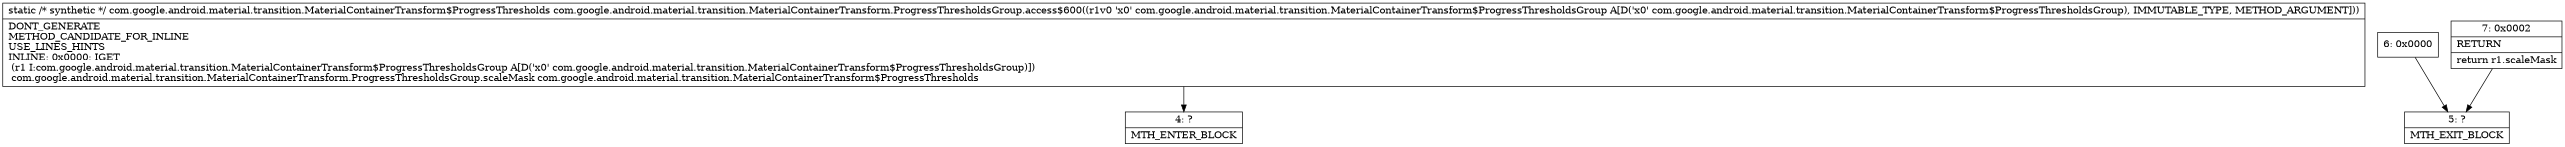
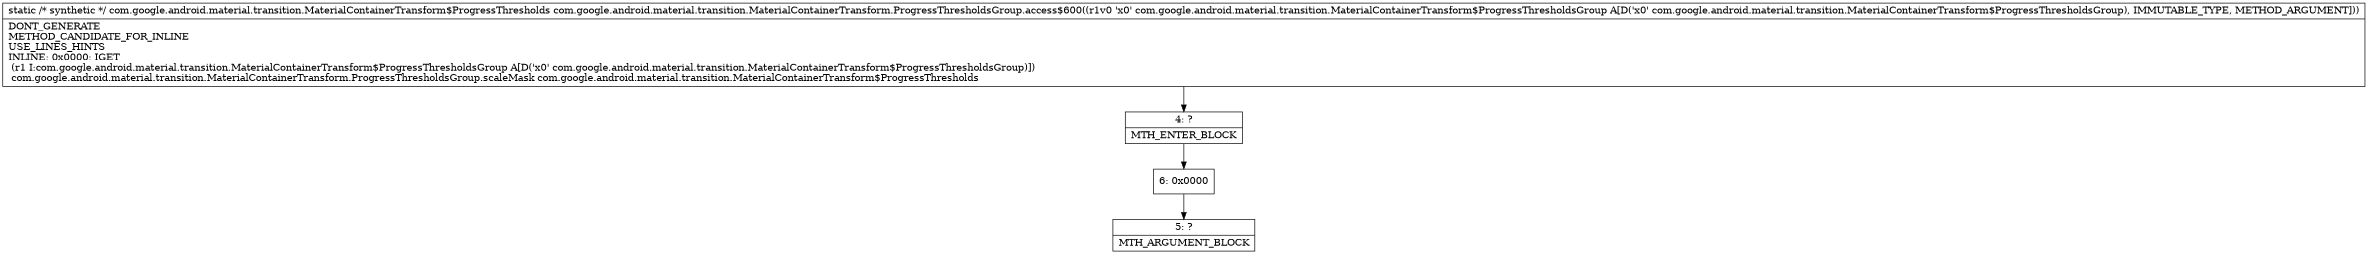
node "7: 0x0002": removed
node "5: ?": text "MTH_EXIT_BLOCK" -> "MTH_ARGUMENT_BLOCK"
edge "4: ?" -> "6: 0x0000": added
